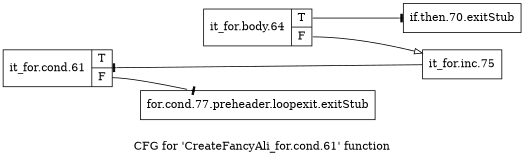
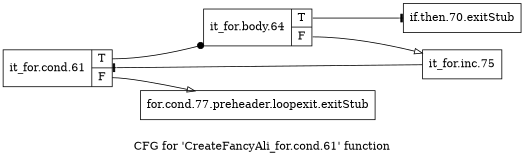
edge "it_for.cond.61" -> "it_for.body.64": added
edge "it_for.cond.61" -> "for.cond.77.preheader.loopexit.exitStub": arrowhead tee -> onormal
